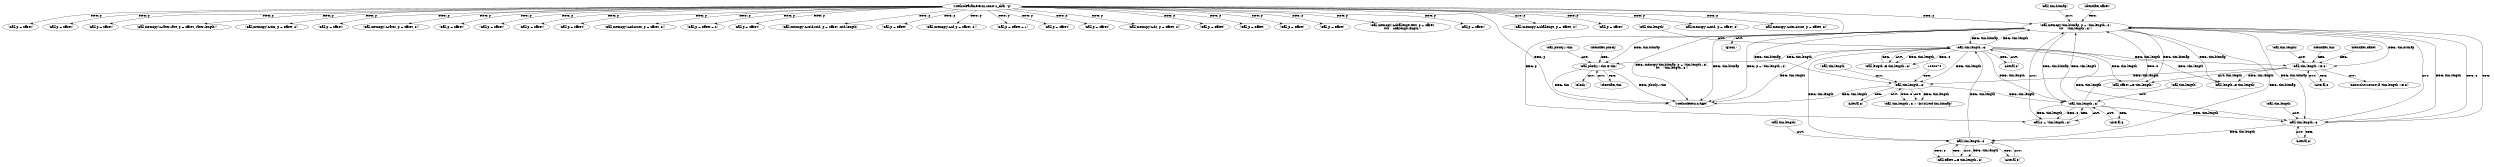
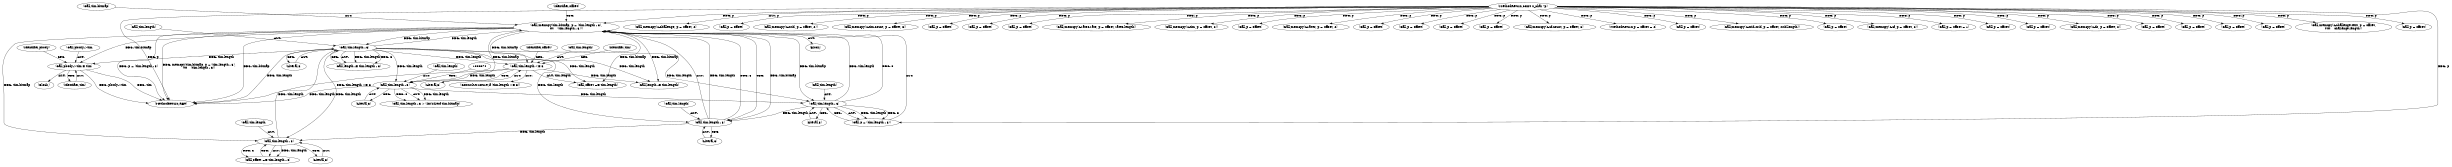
node "(MethodParameterIn,const u_char *p)": label "(MethodParameterIn,const u_char *p)" -> "(MethodReturn,const u_char *p)"
node "(Call,p + offset + 2)": label "(Call,p + offset + 2)" -> "(MethodReturn,p + offset + 2)"
edge "(Call,tim.length <= 3)" -> "(MethodReturn,RET)": added, label "DDG: tim.length <= 3"
